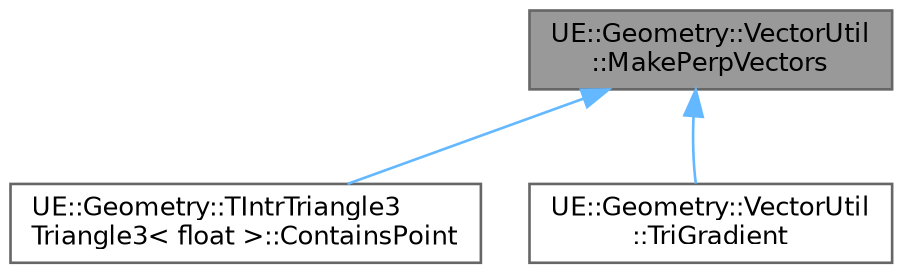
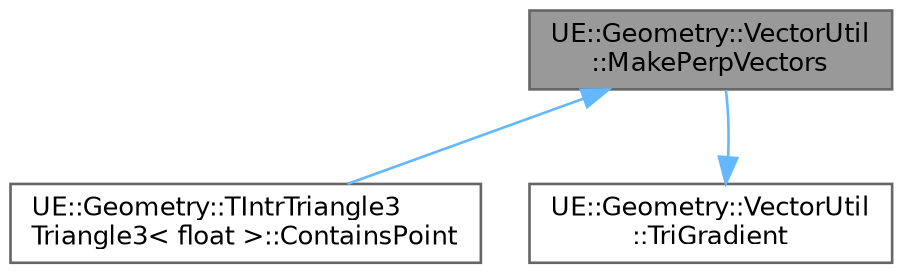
edge "UE::Geometry::VectorUtil ::TriGradient" -> "UE::Geometry::VectorUtil ::MakePerpVectors": reversed
